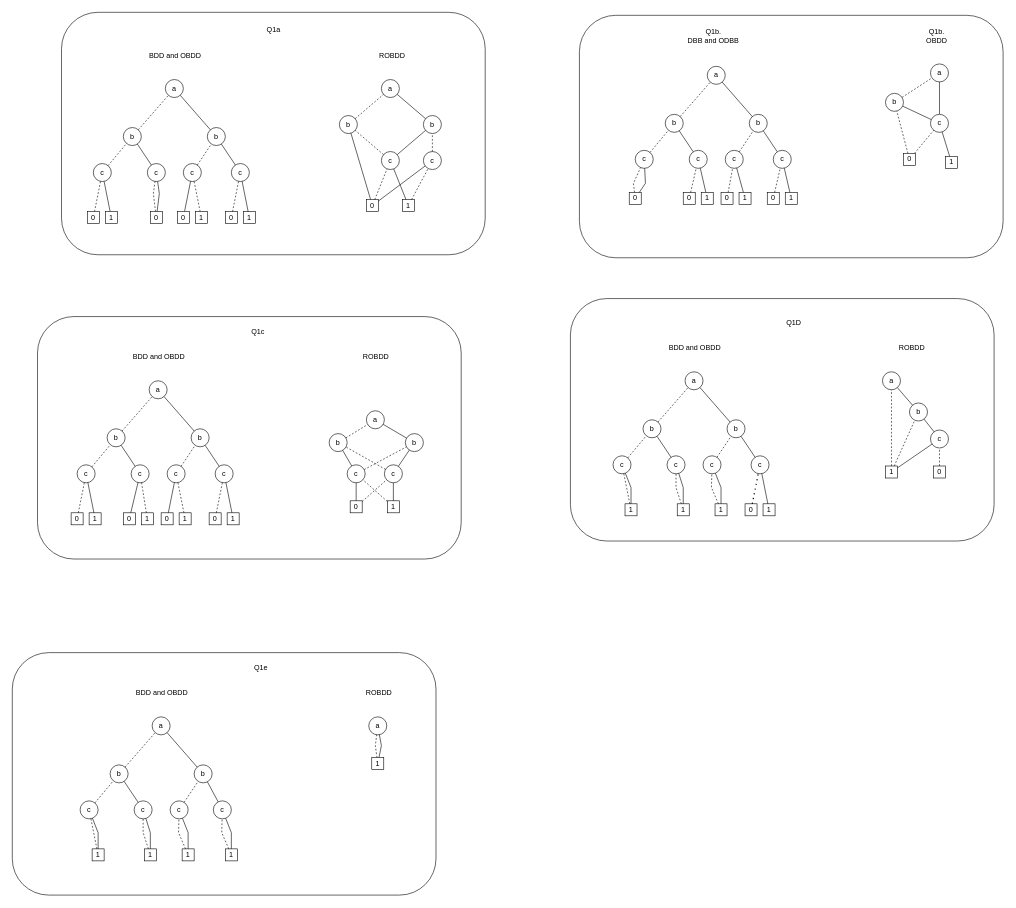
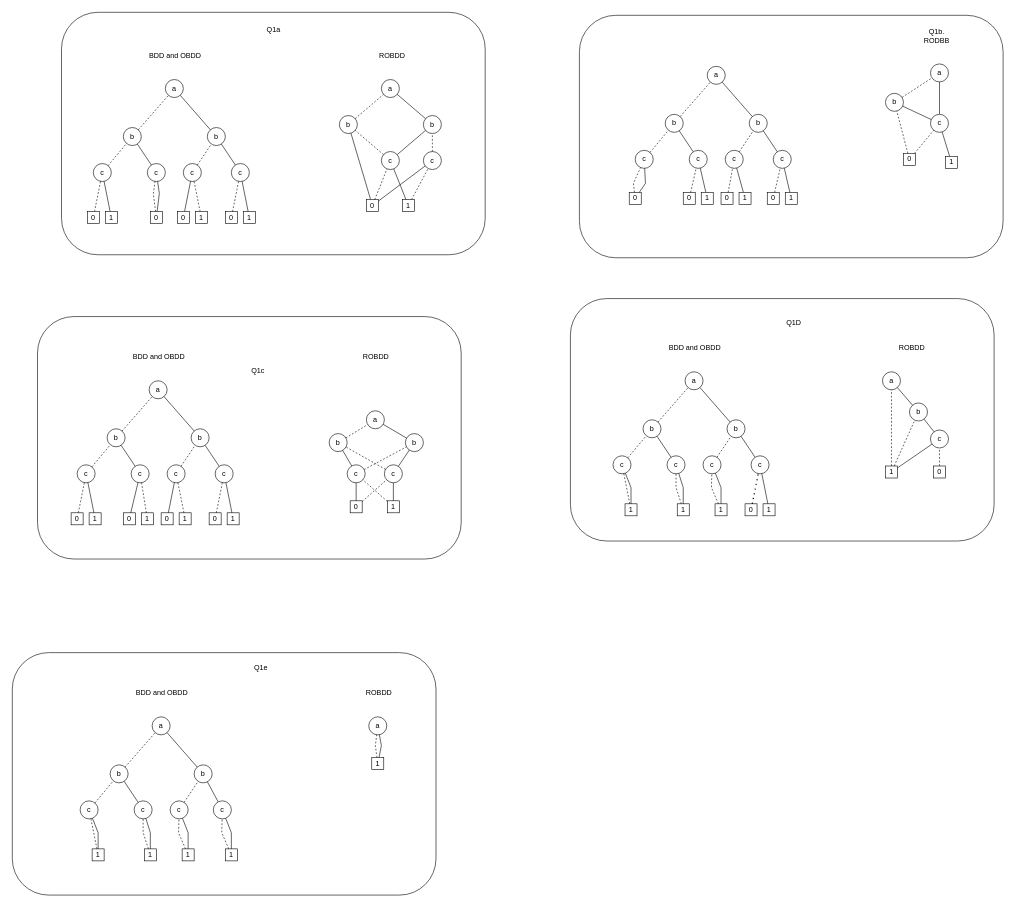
node "Q1b. DBB and ODBB": removed
node "Q1b. OBDD": label "Q1b. OBDD" -> "Q1b. RODBB"
node "Q1c": moved (257, 332) -> (257, 371)
